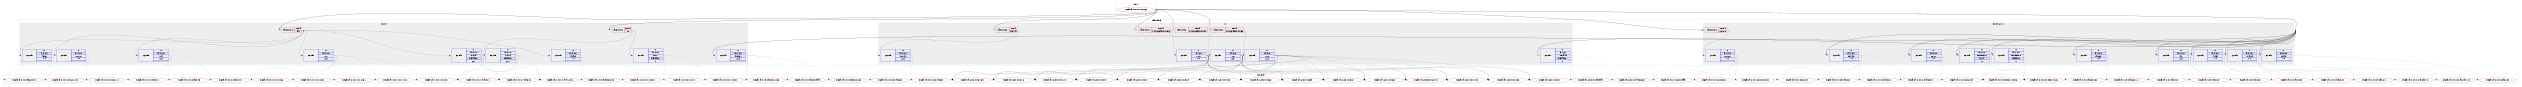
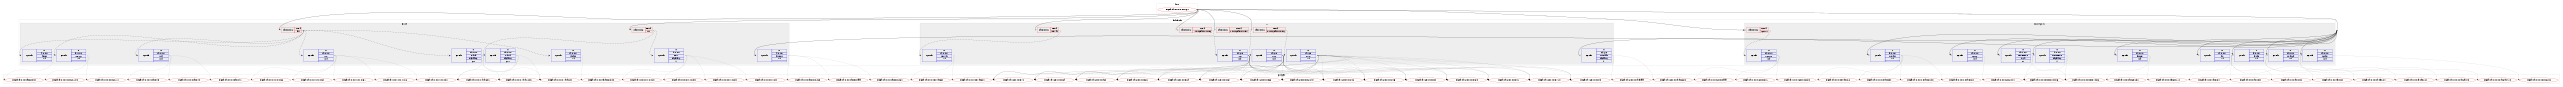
node "portage://dev-python/sphinx-1.2.2-r1": added
node "portage://dev-python/doc-2.2.0-r1": label "portage://dev-python/doc-2.2.0-r1" -> "portage://dev-python/pygments-2.2.0-r1"
node "portage://dev-python/traitlets-4.3.2": label "portage://dev-python/traitlets-4.3.2" -> "portage://dev-python/nbformat-4.3.2"
